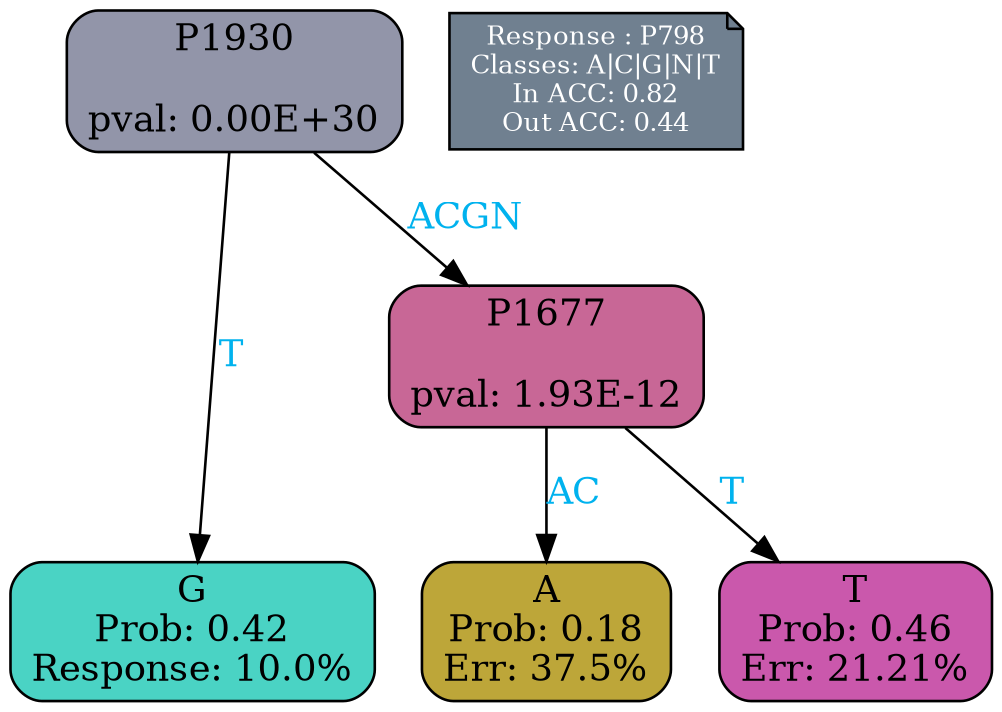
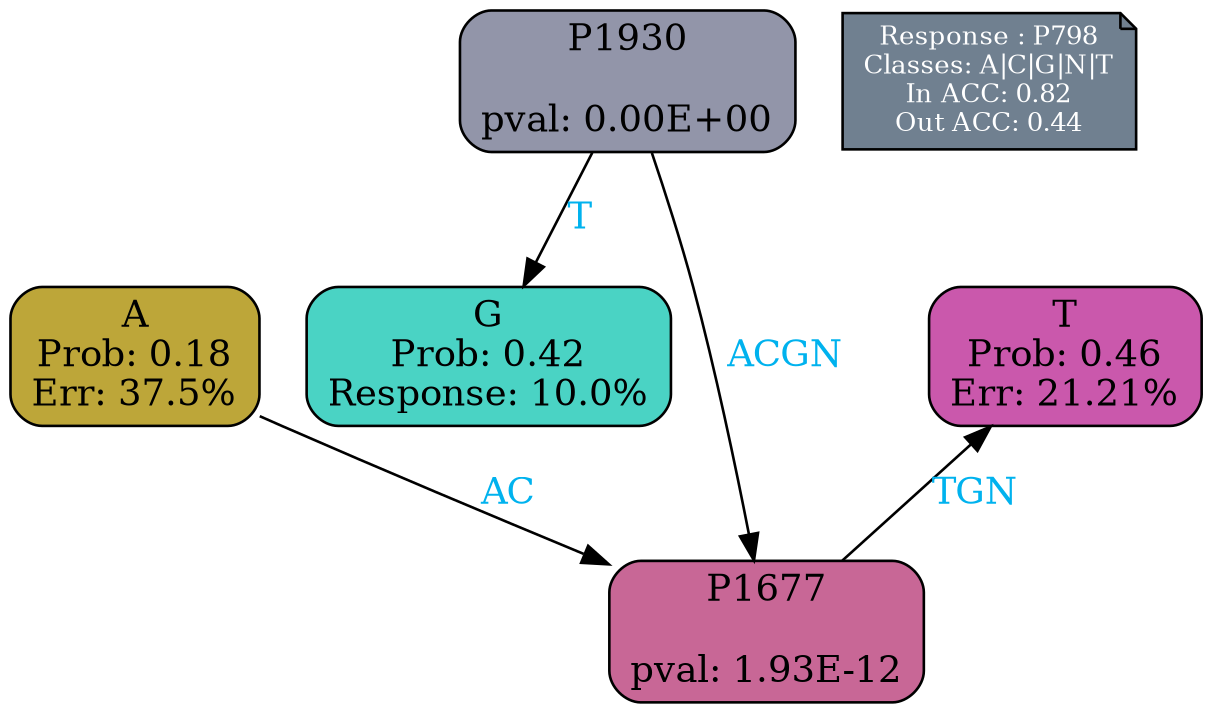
node "P1930 pval: 0.00E+30": label "P1930 pval: 0.00E+30" -> "P1930 pval: 0.00E+00"
edge "P1677 pval: 1.93E-12" -> "A Prob: 0.18 Err: 37.5%": reversed
edge "P1677 pval: 1.93E-12" -> "T Prob: 0.46 Err: 21.21%": label "T" -> "TGN"
